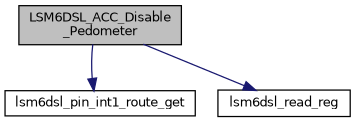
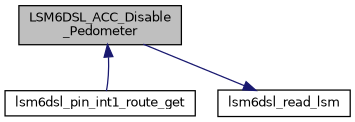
edge "LSM6DSL_ACC_Disable _Pedometer" -> "lsm6dsl_pin_int1_route_get": reversed
node "lsm6dsl_read_reg": label "lsm6dsl_read_reg" -> "lsm6dsl_read_lsm"
